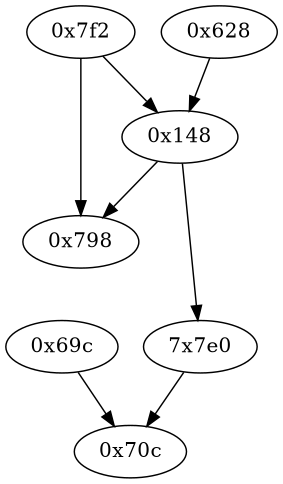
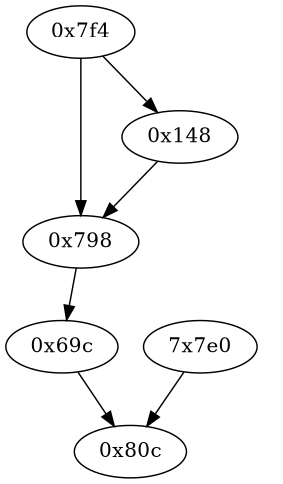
node "0x7f2": label "0x7f2" -> "0x7f4"
node "0x628": removed
edge "0x148" -> "7x7e0": removed
edge "0x798" -> "0x69c": added
node "0x70c": label "0x70c" -> "0x80c"
